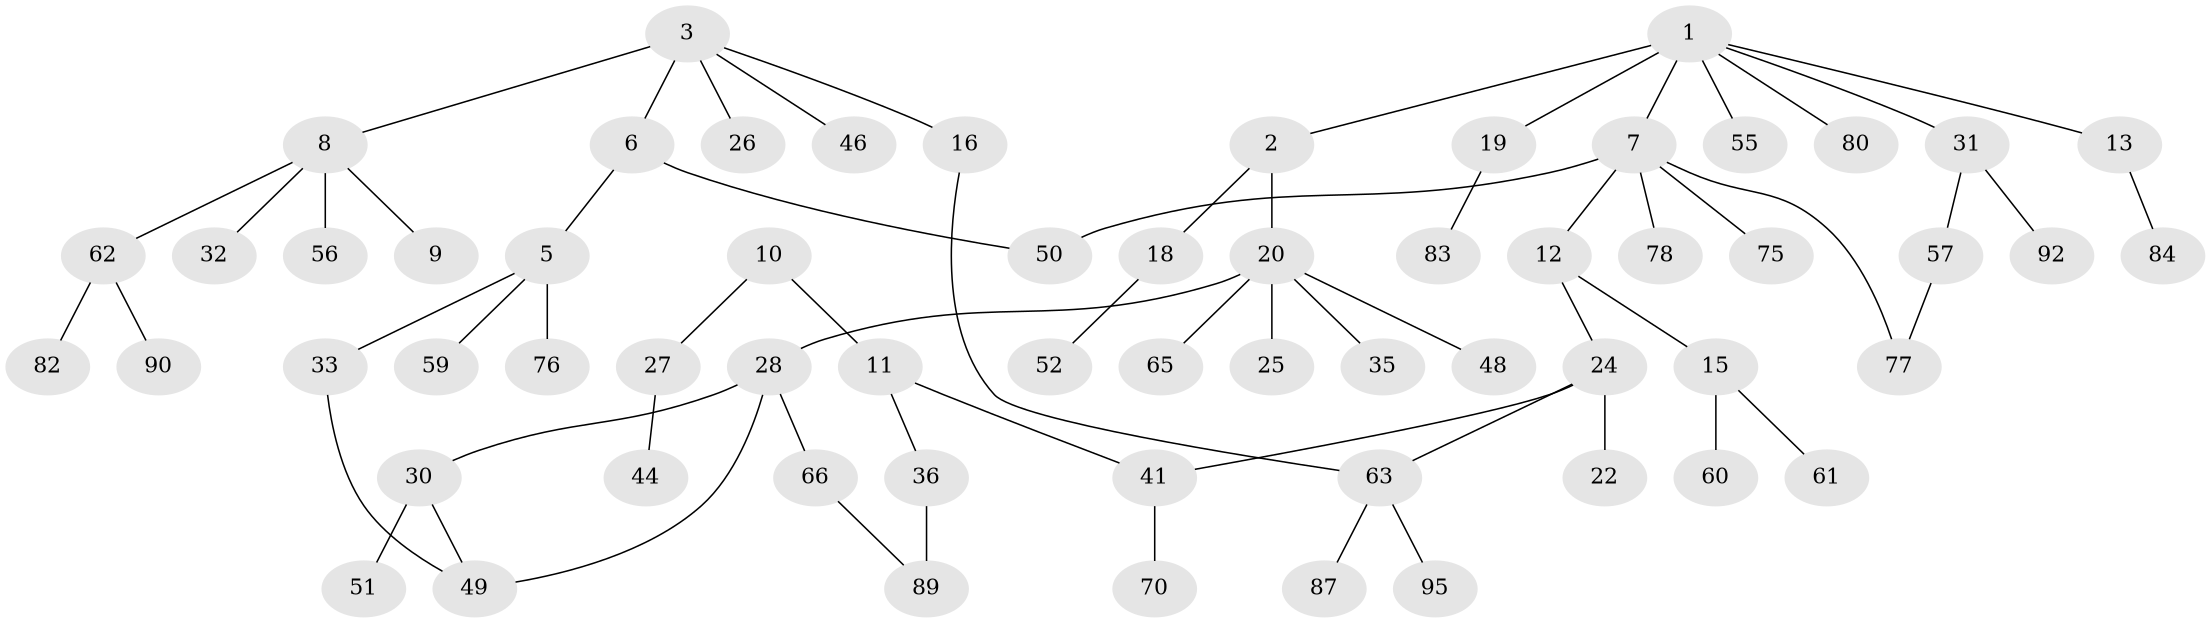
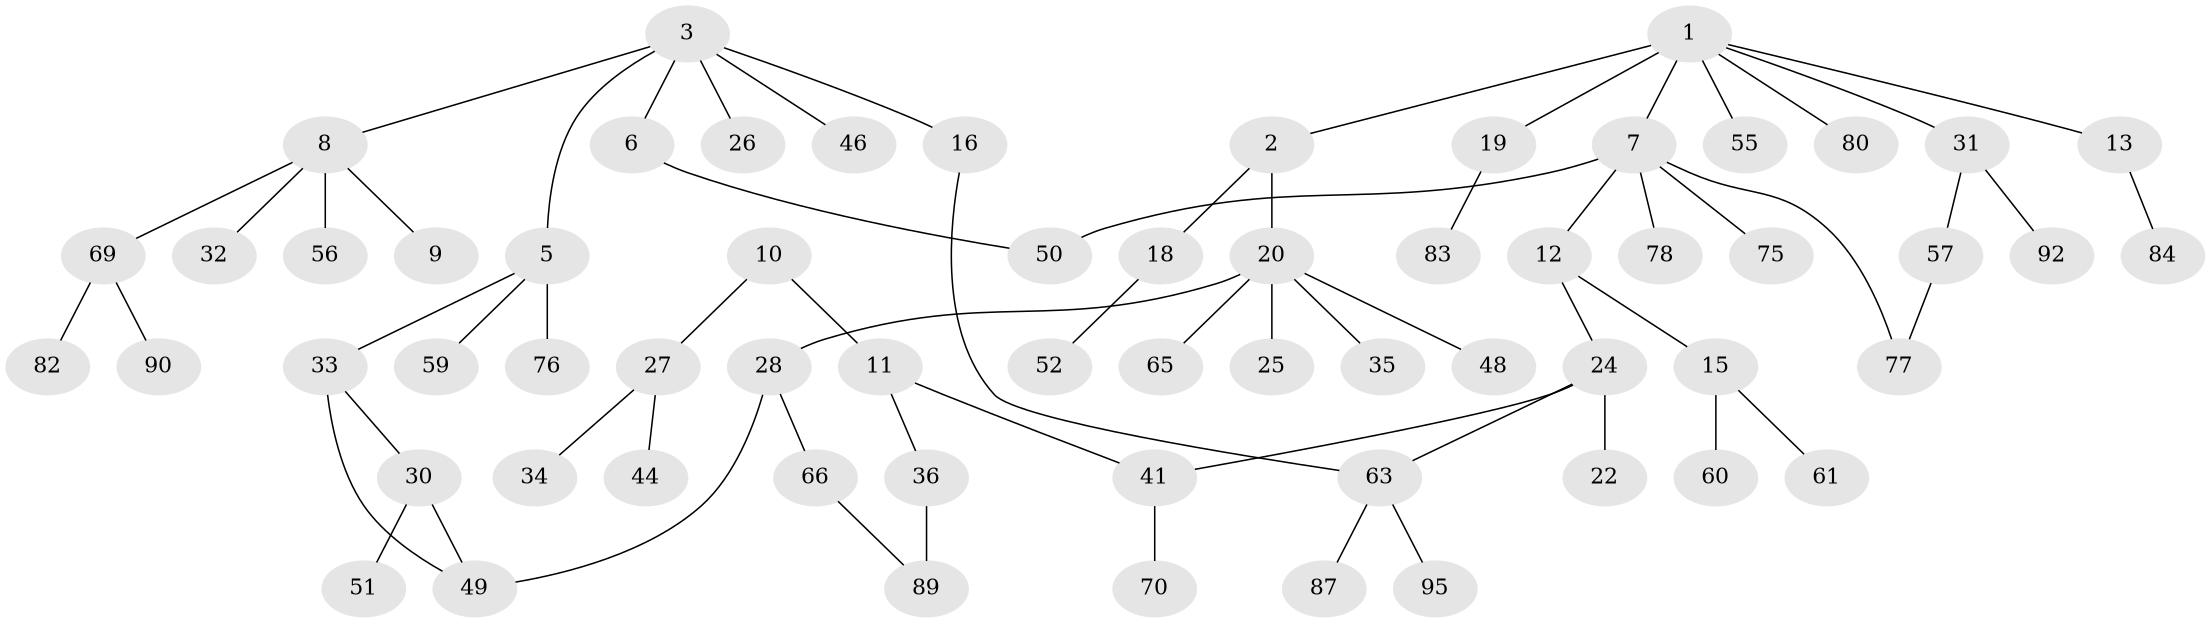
edge "6" -- "5": now "3" -- "5"
node "62": label "62" -> "69"
edge "28" -- "30": now "33" -- "30"
node "34": added
